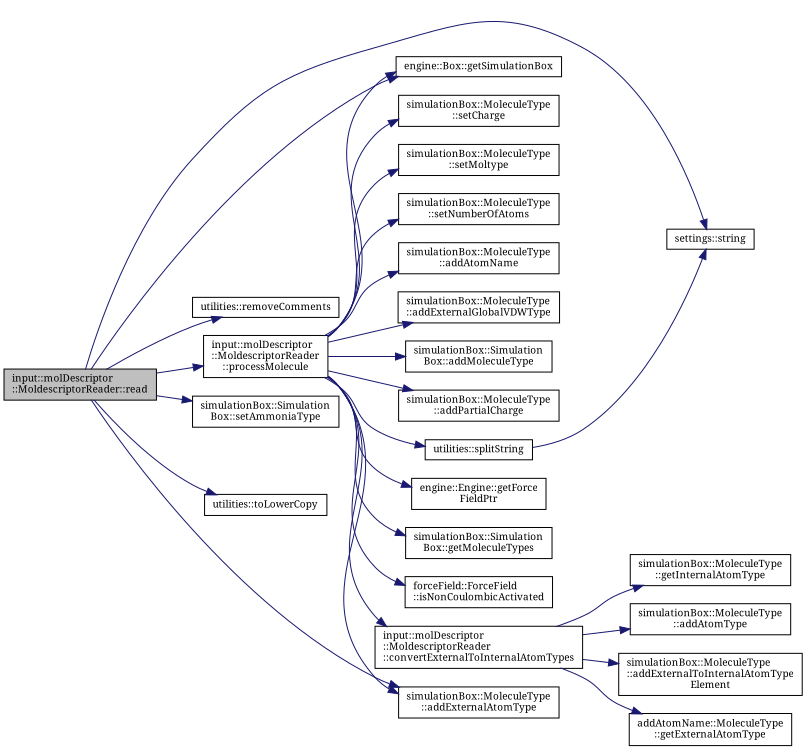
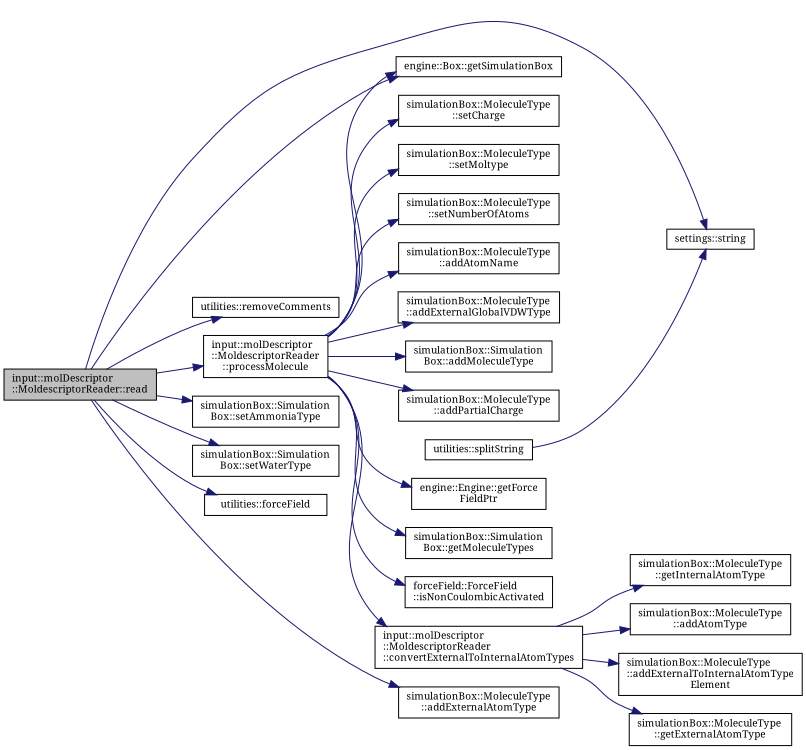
edge "input::molDescriptor ::MoldescriptorReader ::processMolecule" -> "utilities::splitString": removed
node "simulationBox::Simulation Box::setWaterType": added
node "utilities::toLowerCopy": label "utilities::toLowerCopy" -> "utilities::forceField"
edge "input::molDescriptor ::MoldescriptorReader ::processMolecule" -> "simulationBox::MoleculeType ::addExternalAtomType": removed
node "addAtomName::MoleculeType ::getExternalAtomType": label "addAtomName::MoleculeType ::getExternalAtomType" -> "simulationBox::MoleculeType ::getExternalAtomType"
